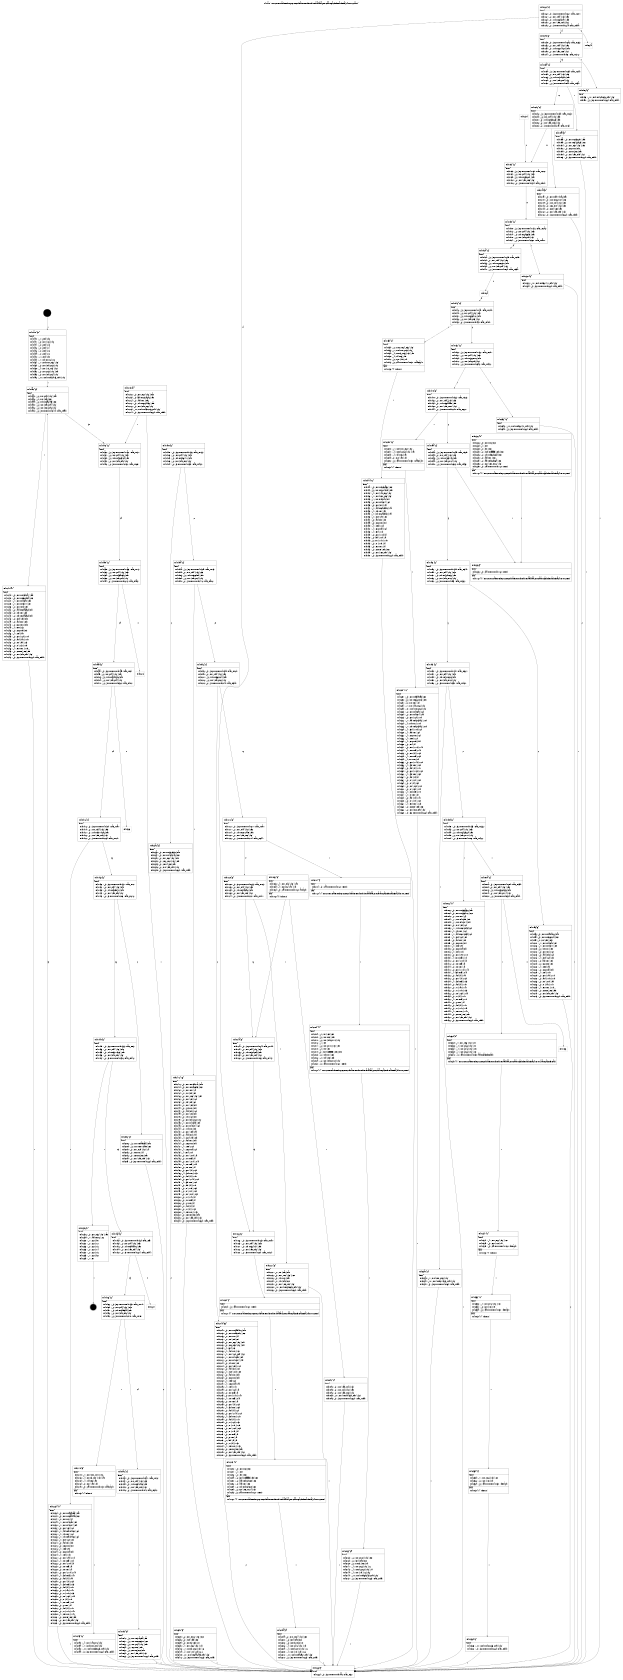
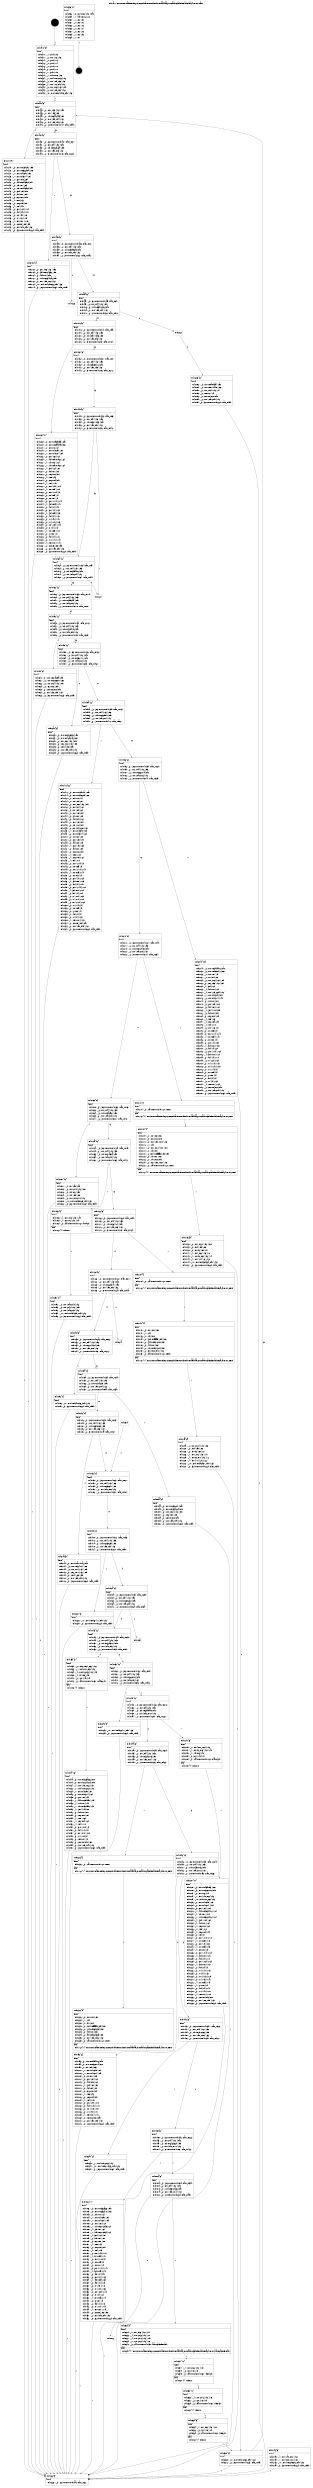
edge "0x401e6a" -> "0x401d46 [28]": now "0x401d2a [28]" -> "0x401d46 [28]"
edge "0x40215c [34]" -> "0x401ac2 [28]": reversed
edge "0x401c82 [28]" -> "0x401c66 [28]": reversed
edge "0x4023c8 [40]" -> "0x4023c3 [5]": reversed
edge "0x401ba2 [28]" -> "0x401bbe [28]": added, label "23"
edge "0x401e85 [13]" -> "0x401c4a [28]": reversed
edge "0x401b32 [28]" -> "0x4020e6 [30]": now "0x40258c" -> "0x4020e6 [30]"
edge "0x401b4e [28]" -> "0x4025b6 [21]": now "0x401b4e [28]" -> "0x402604"
edge "0x40266d [5]" -> "0x401aa2 [32]": now "0x40256e [15]" -> "0x401aa2 [32]"
node "0x40217e [23]": removed
edge "0x40204b [155]" -> "0x40266d [5]": now "0x40204b [155]" -> "0x40256e [15]"
node "0x4023f0 [45]": removed
